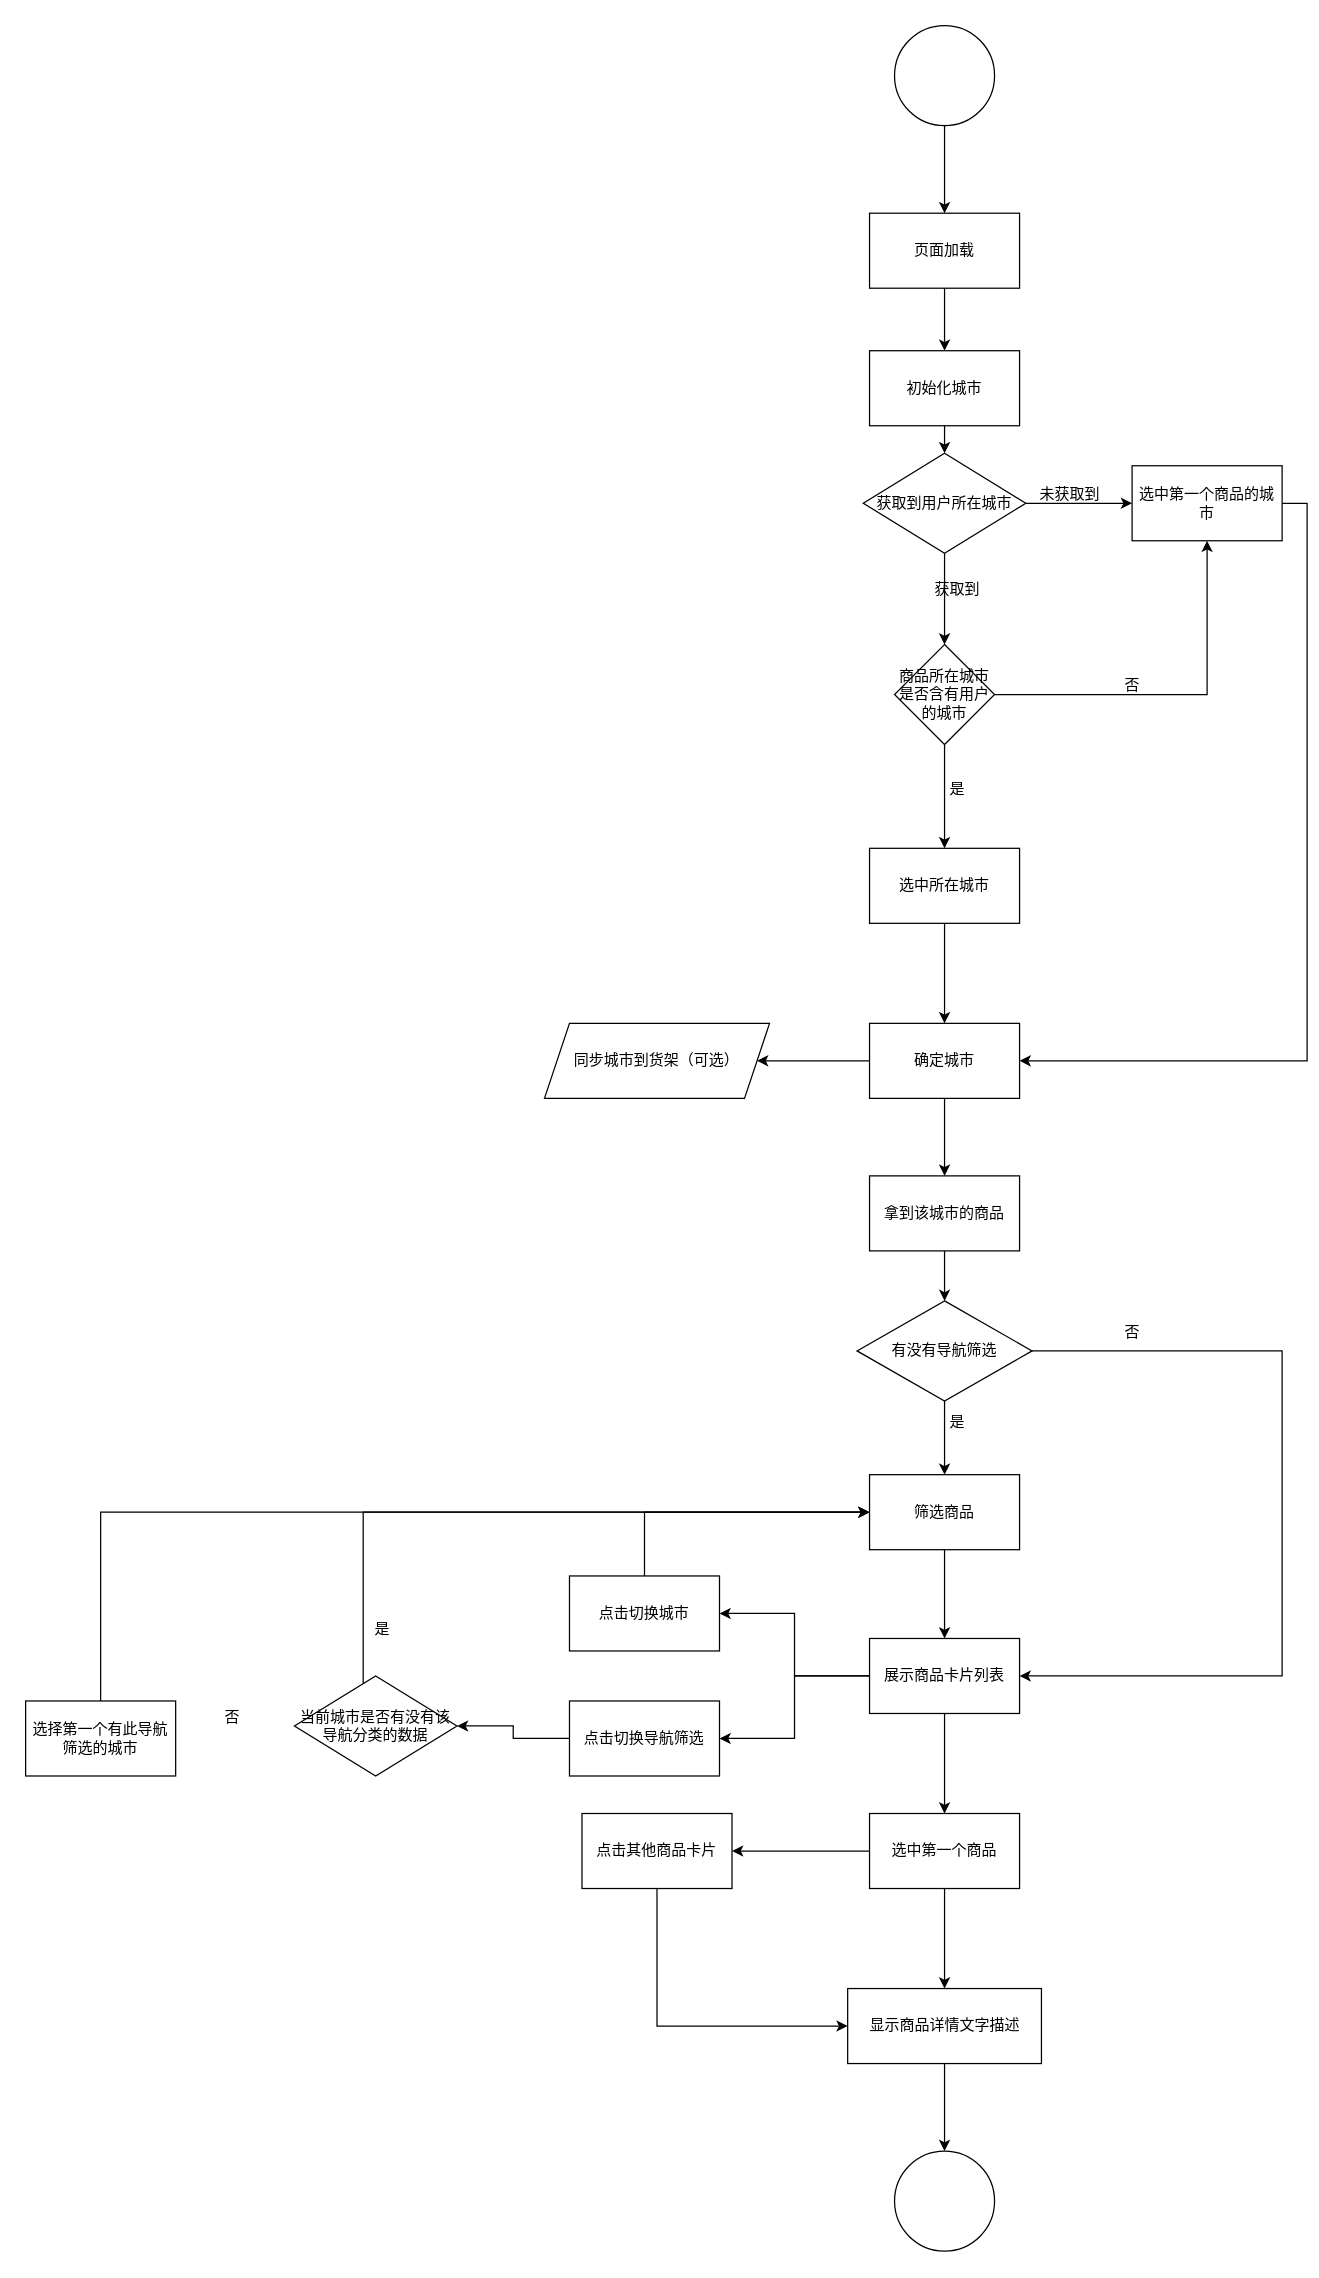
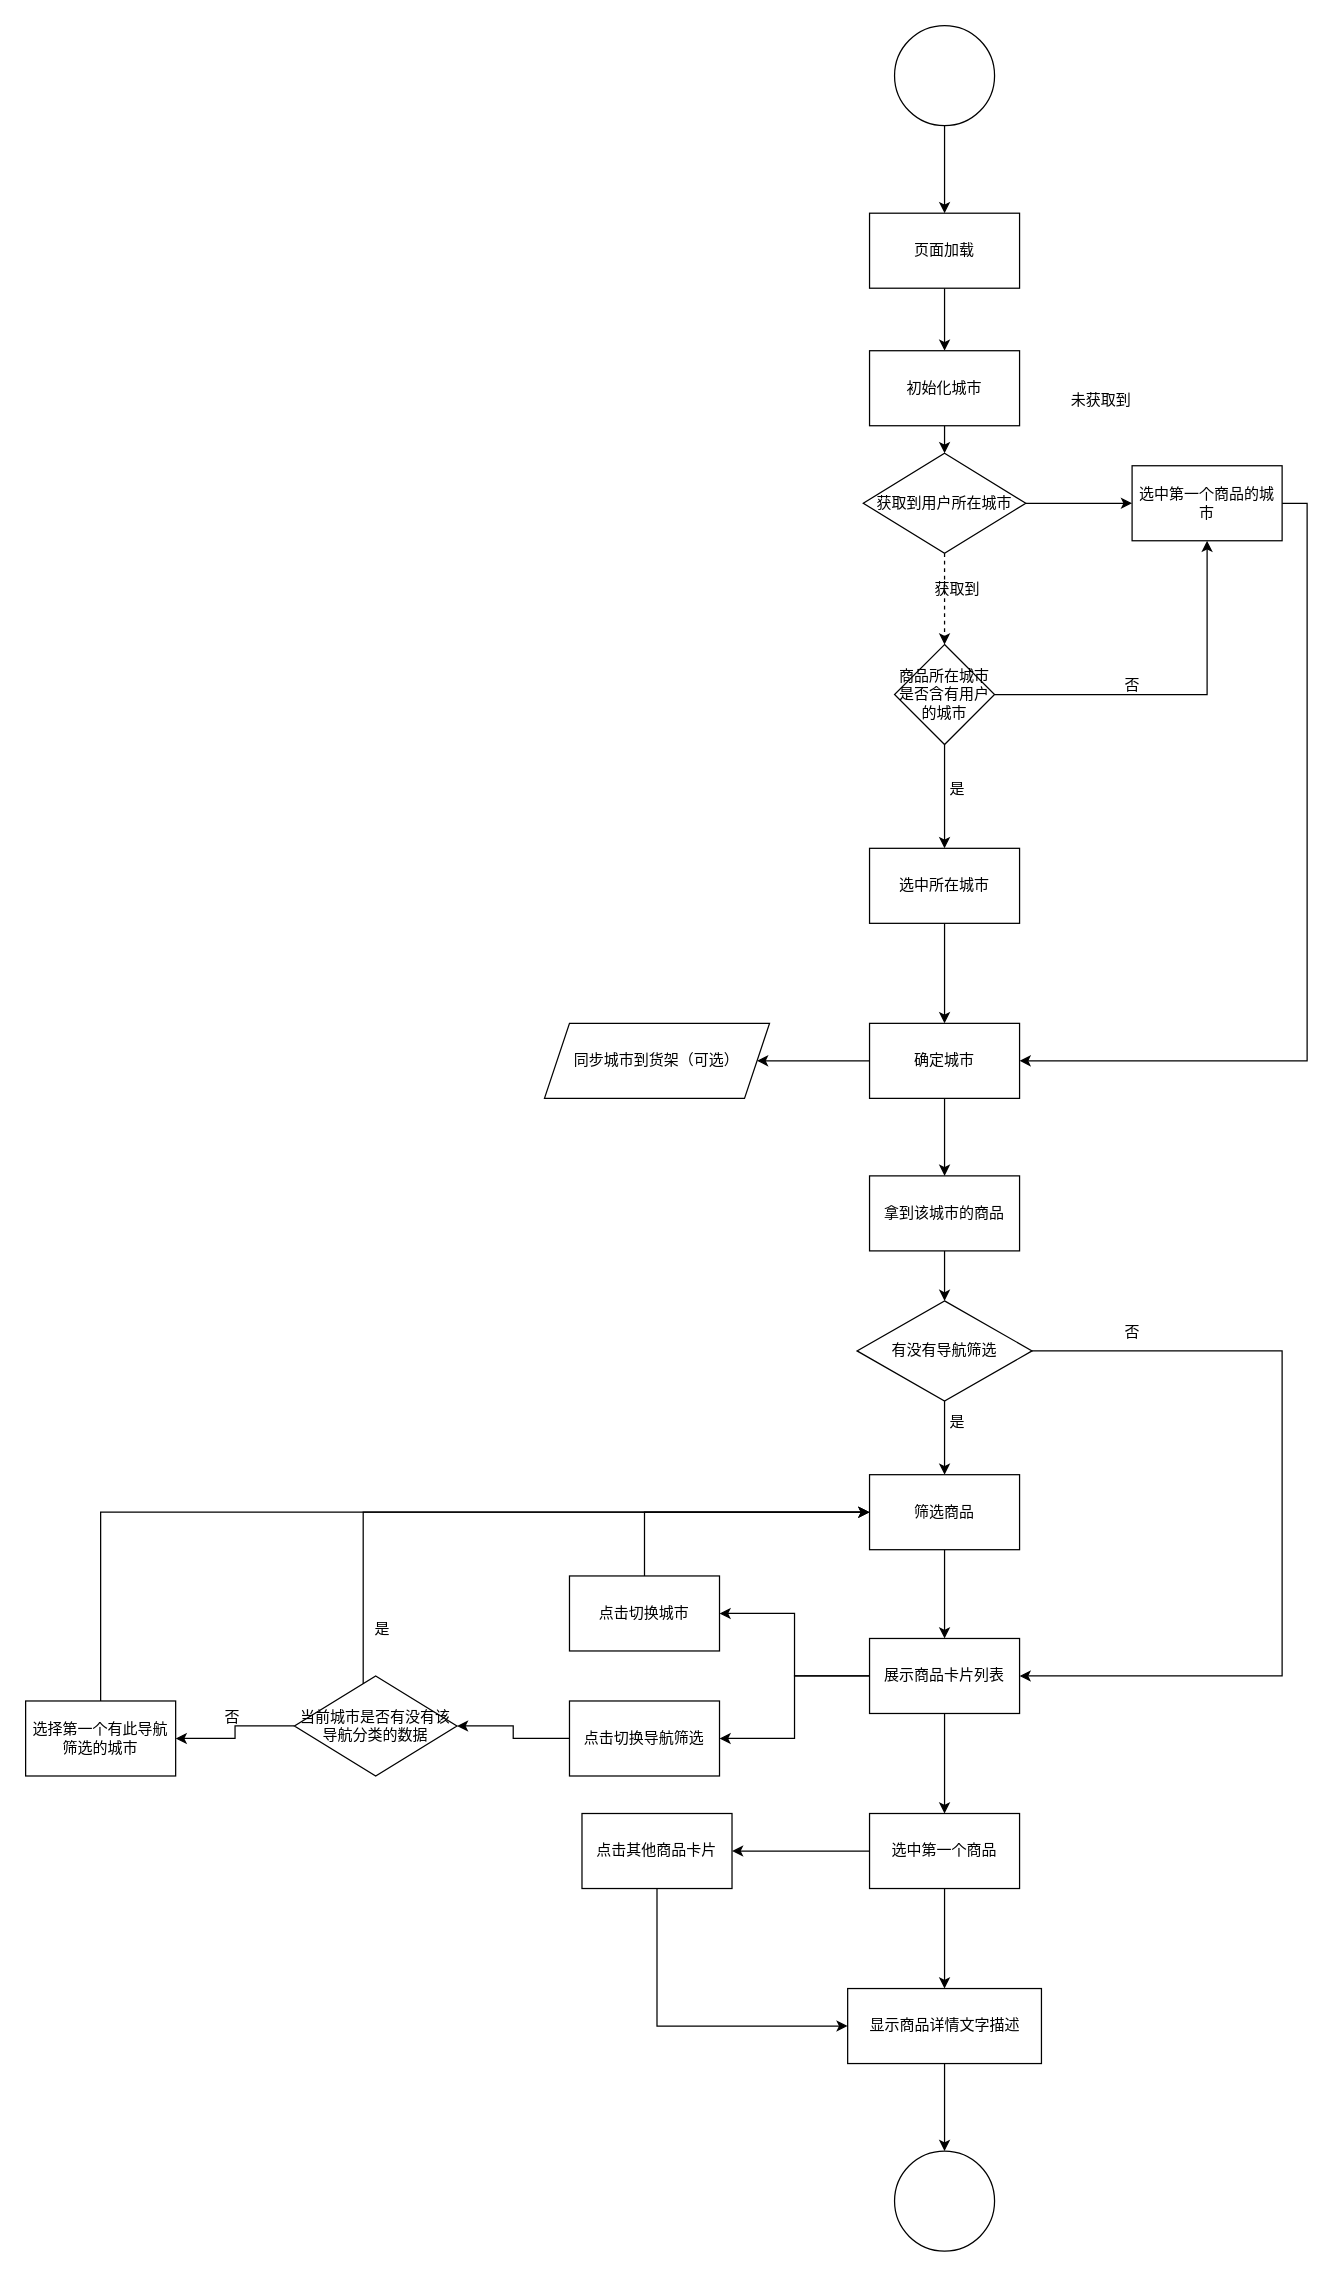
node "未获取到": moved (1069, 494) -> (1101, 401)
edge "获取到用户所在城市" -> "商品所在城市是否含有用户的城市": style solid -> dashed
edge "当前城市是否有没有该导航分类的数据" -> "选择第一个有此导航筛选的城市": added
